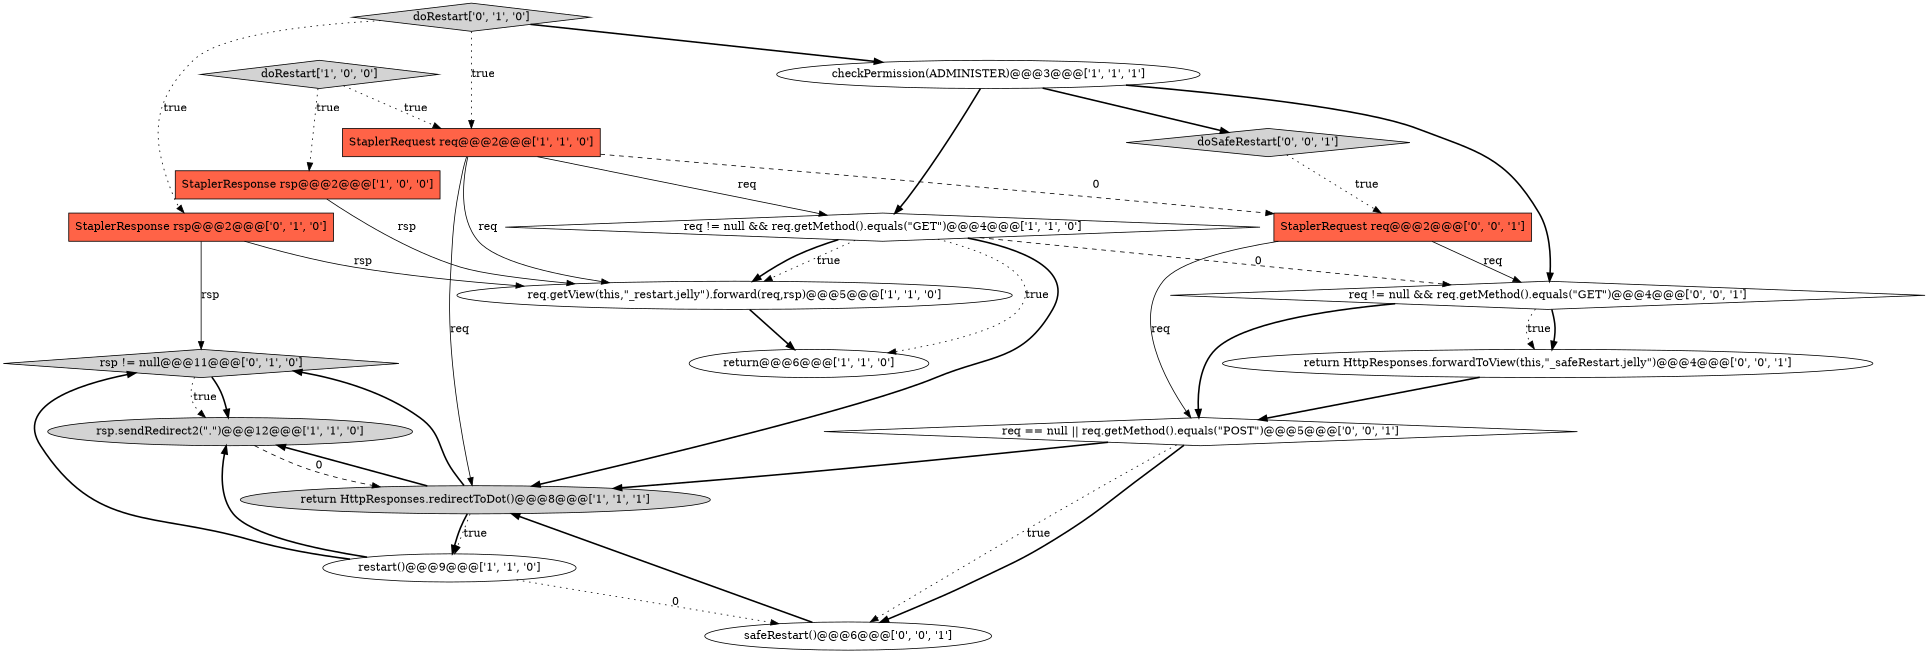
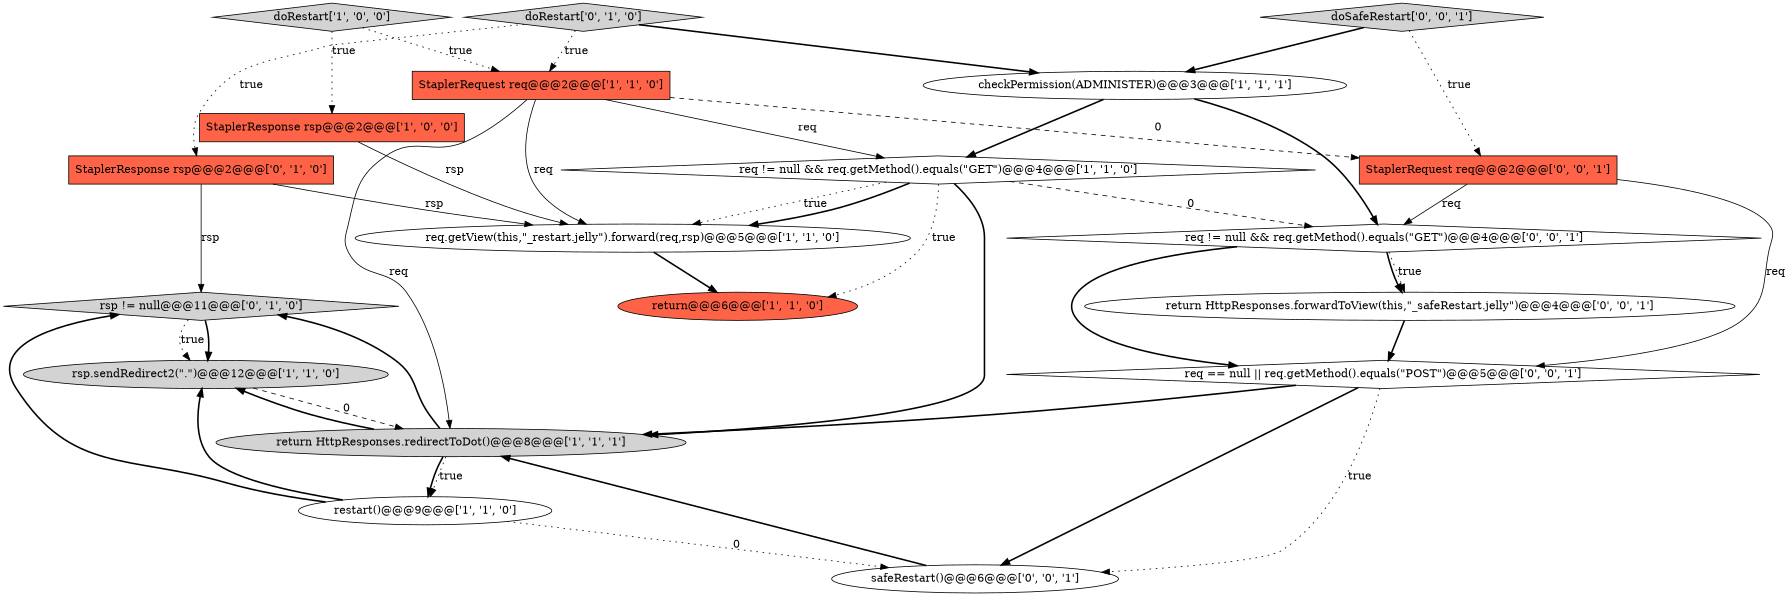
edge "checkPermission(ADMINISTER)@@@3@@@['1', '1', '1']" -> "doSafeRestart['0', '0', '1']": reversed
node "return@@@6@@@['1', '1', '0']": fillcolor white -> tomato
